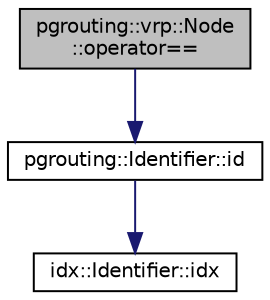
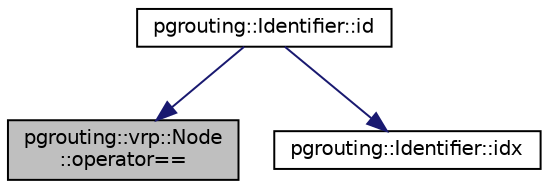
edge "pgrouting::vrp::Node ::operator==" -> "pgrouting::Identifier::id": reversed
node "idx::Identifier::idx": label "idx::Identifier::idx" -> "pgrouting::Identifier::idx"
